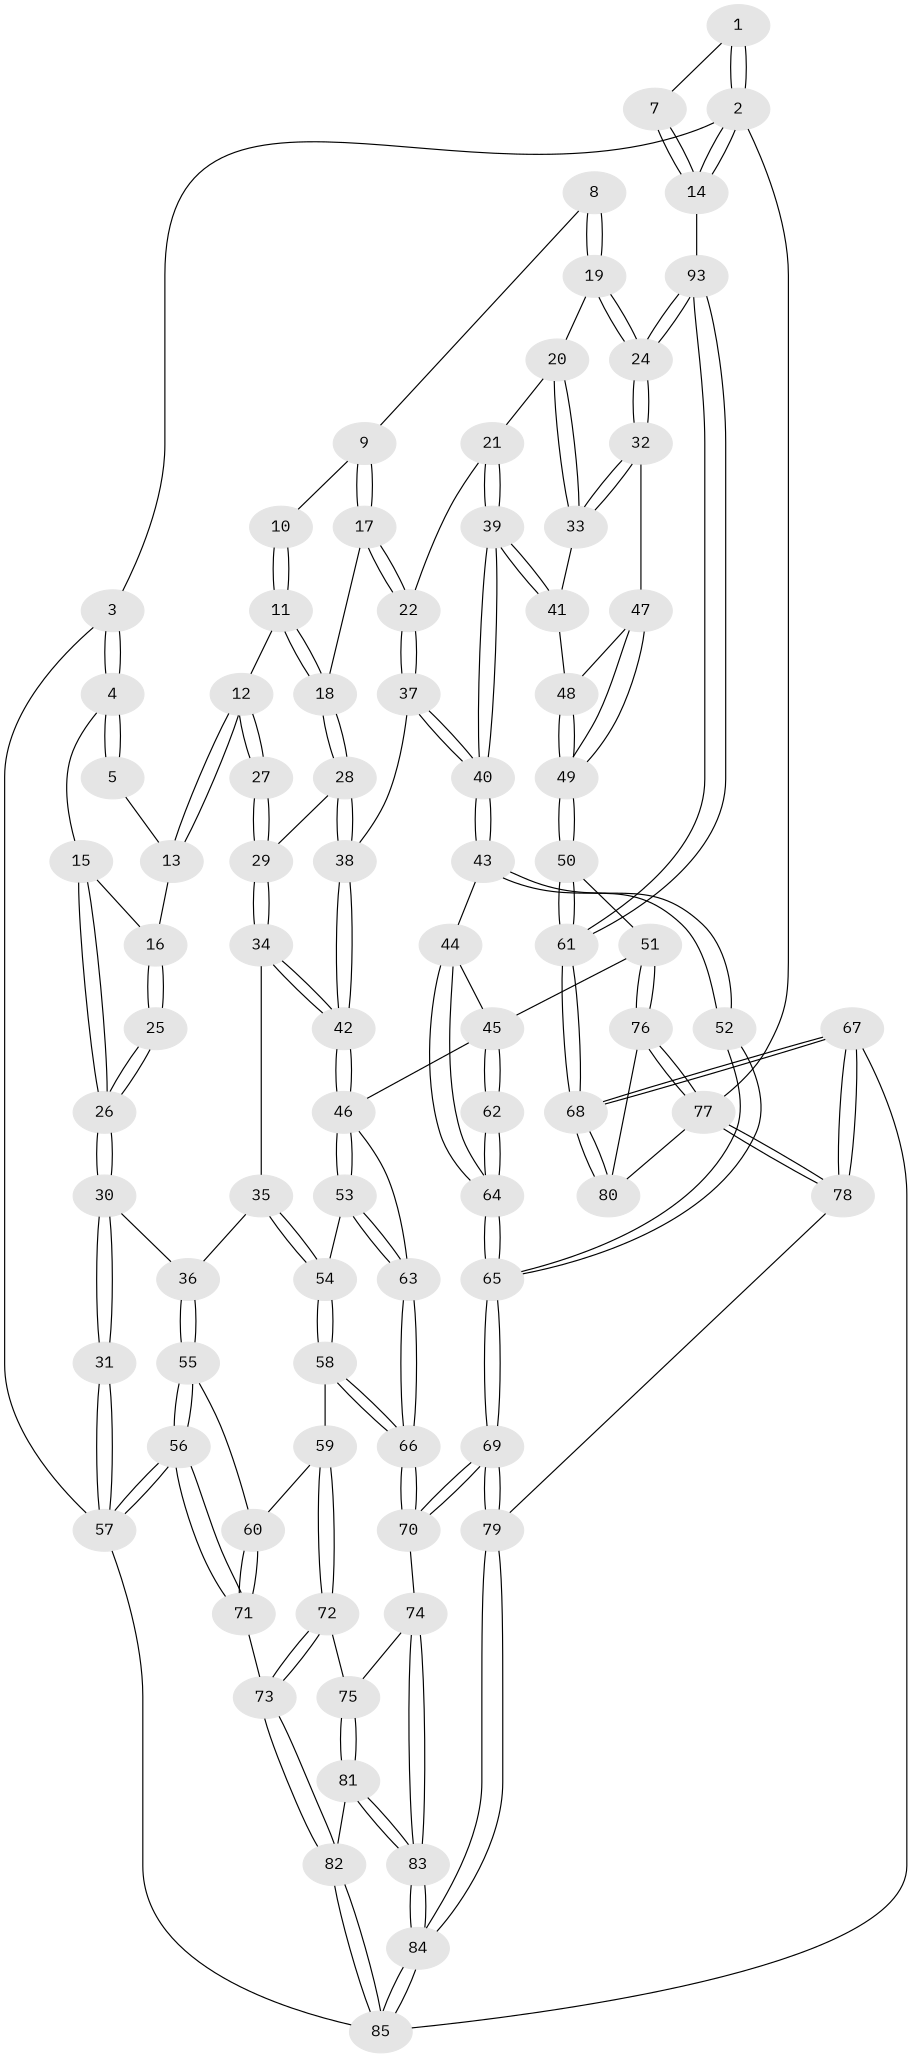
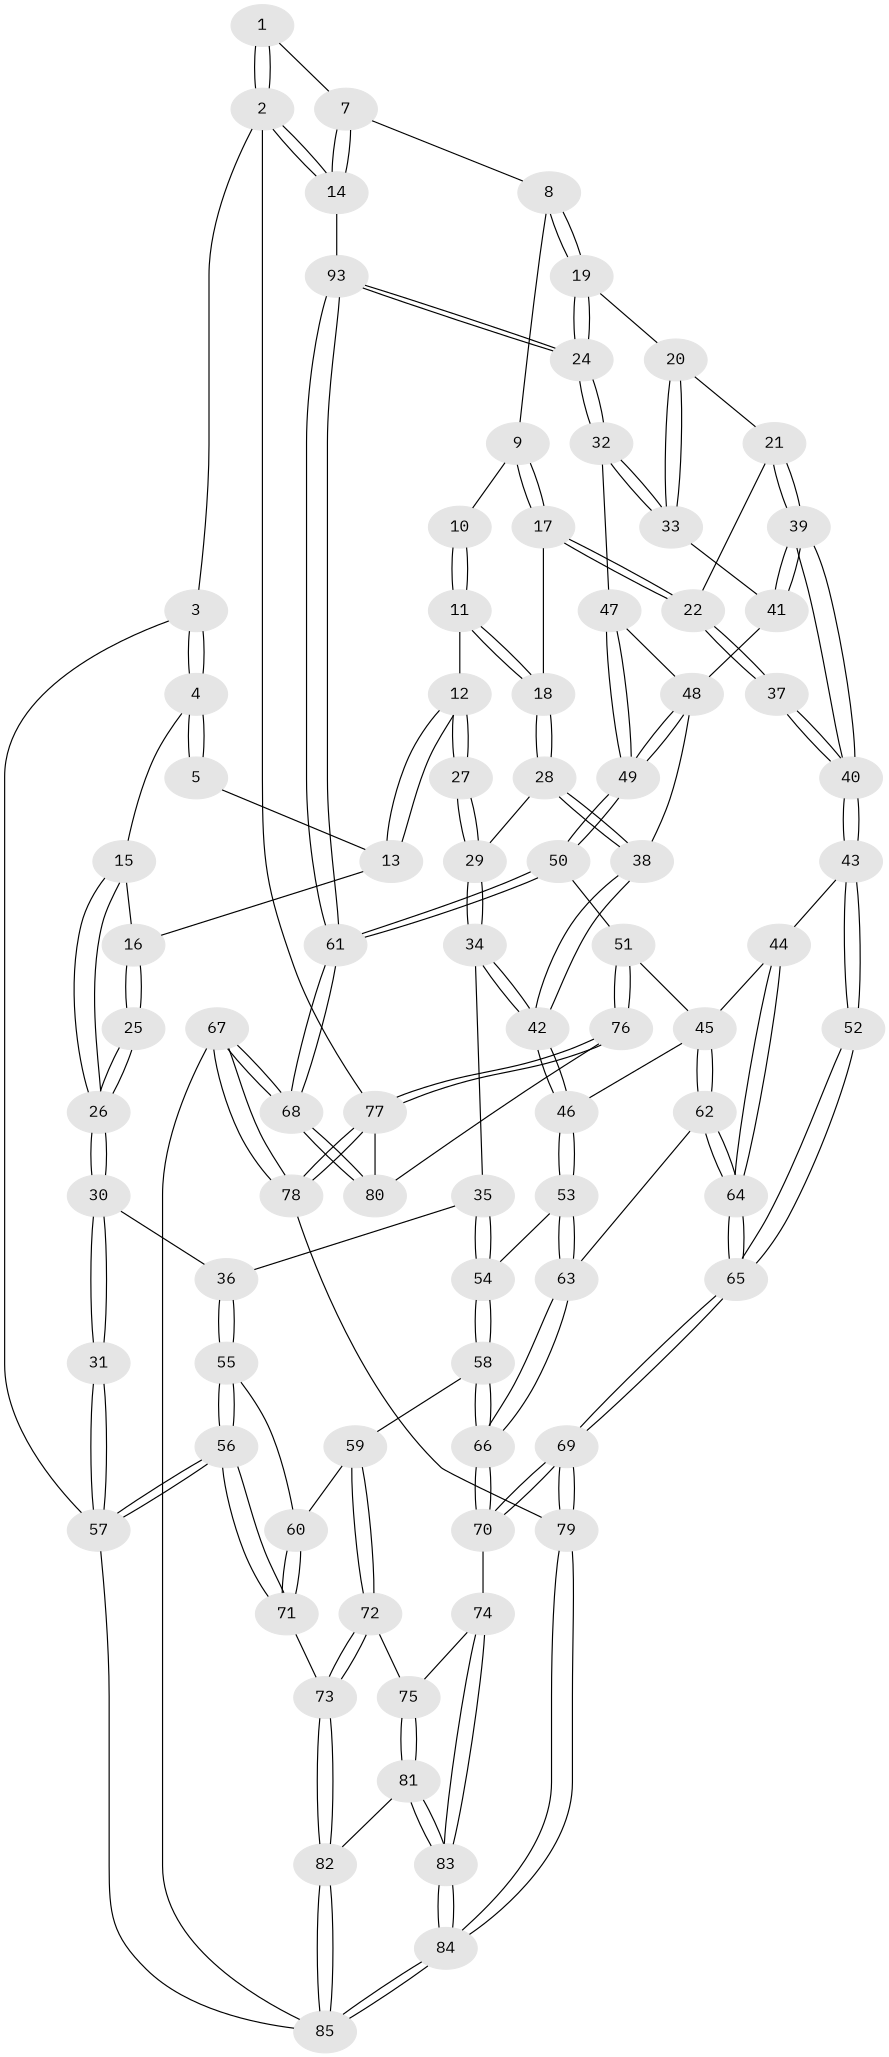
edge "7" -- "8": added
edge "37" -- "38": now "48" -- "38"
edge "46" -- "63": now "62" -- "63"
